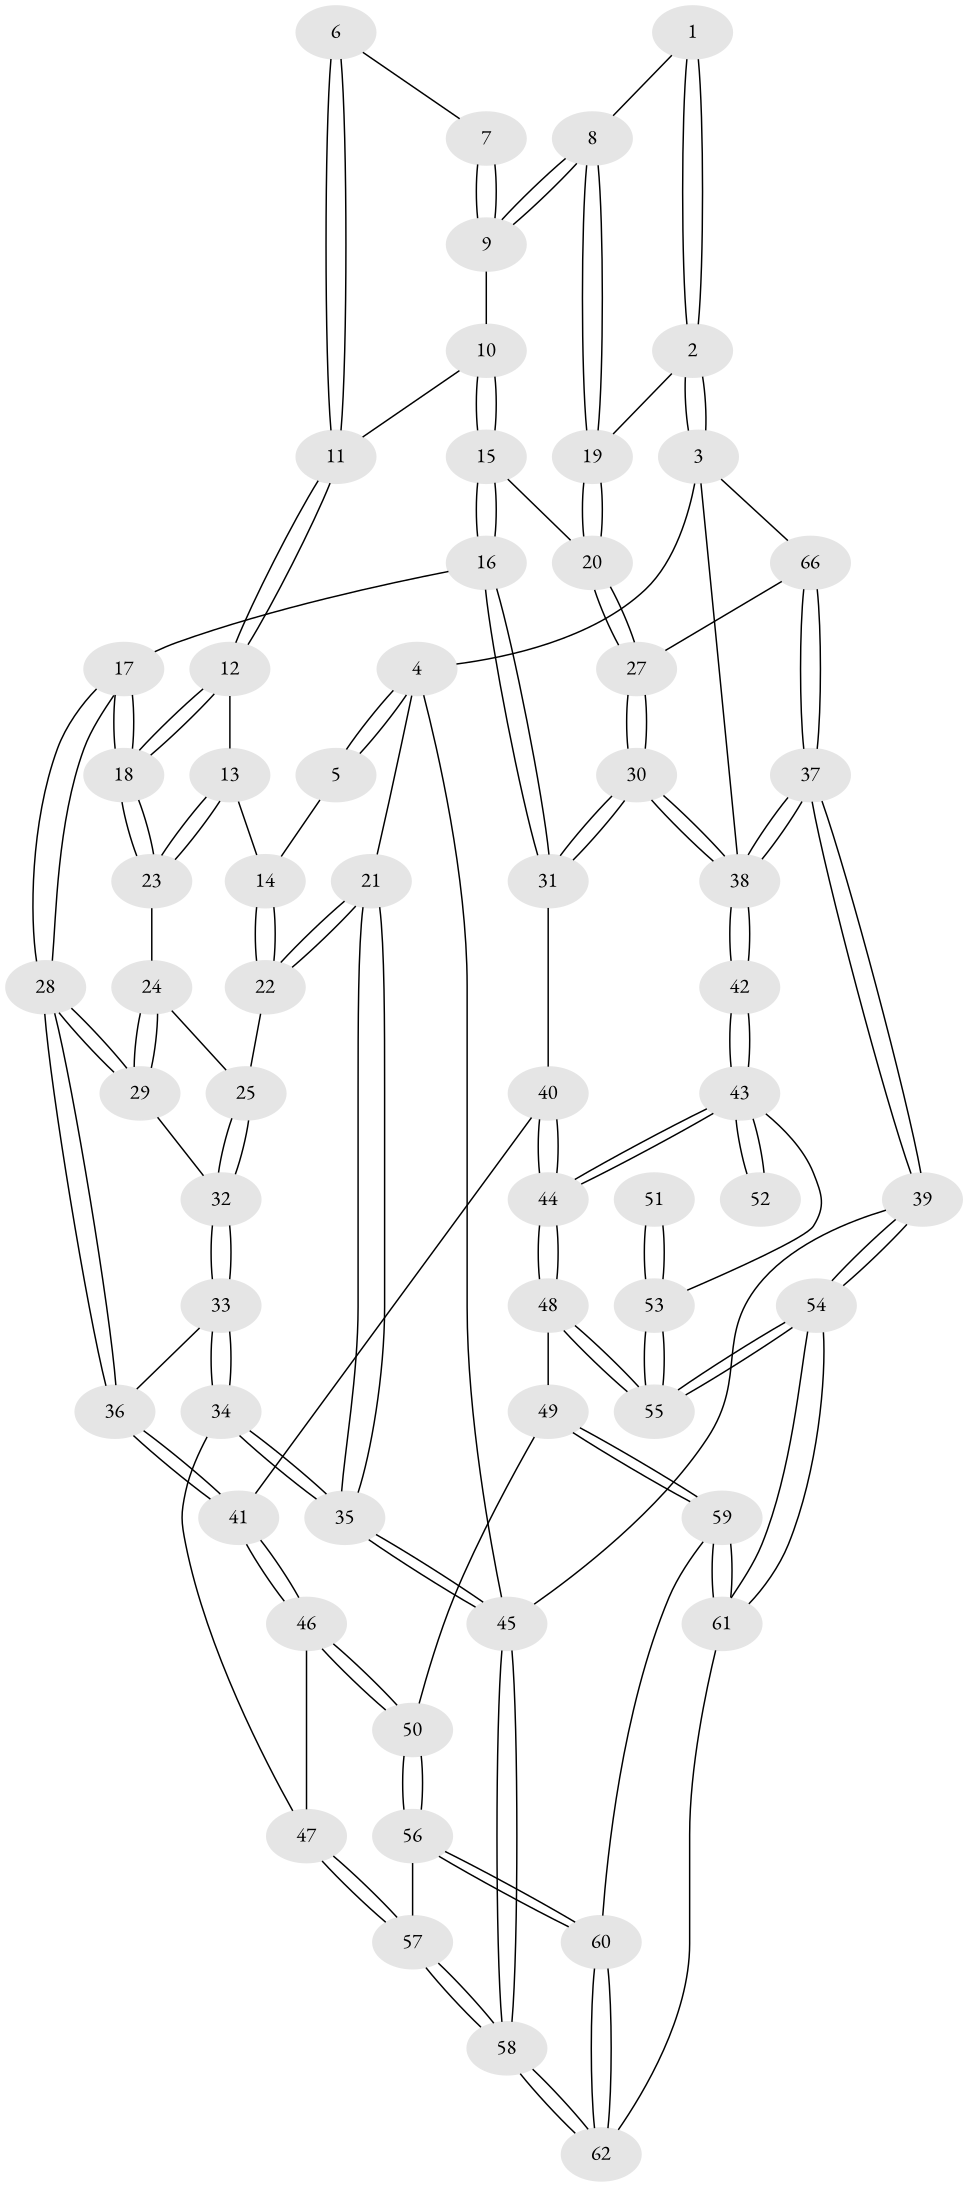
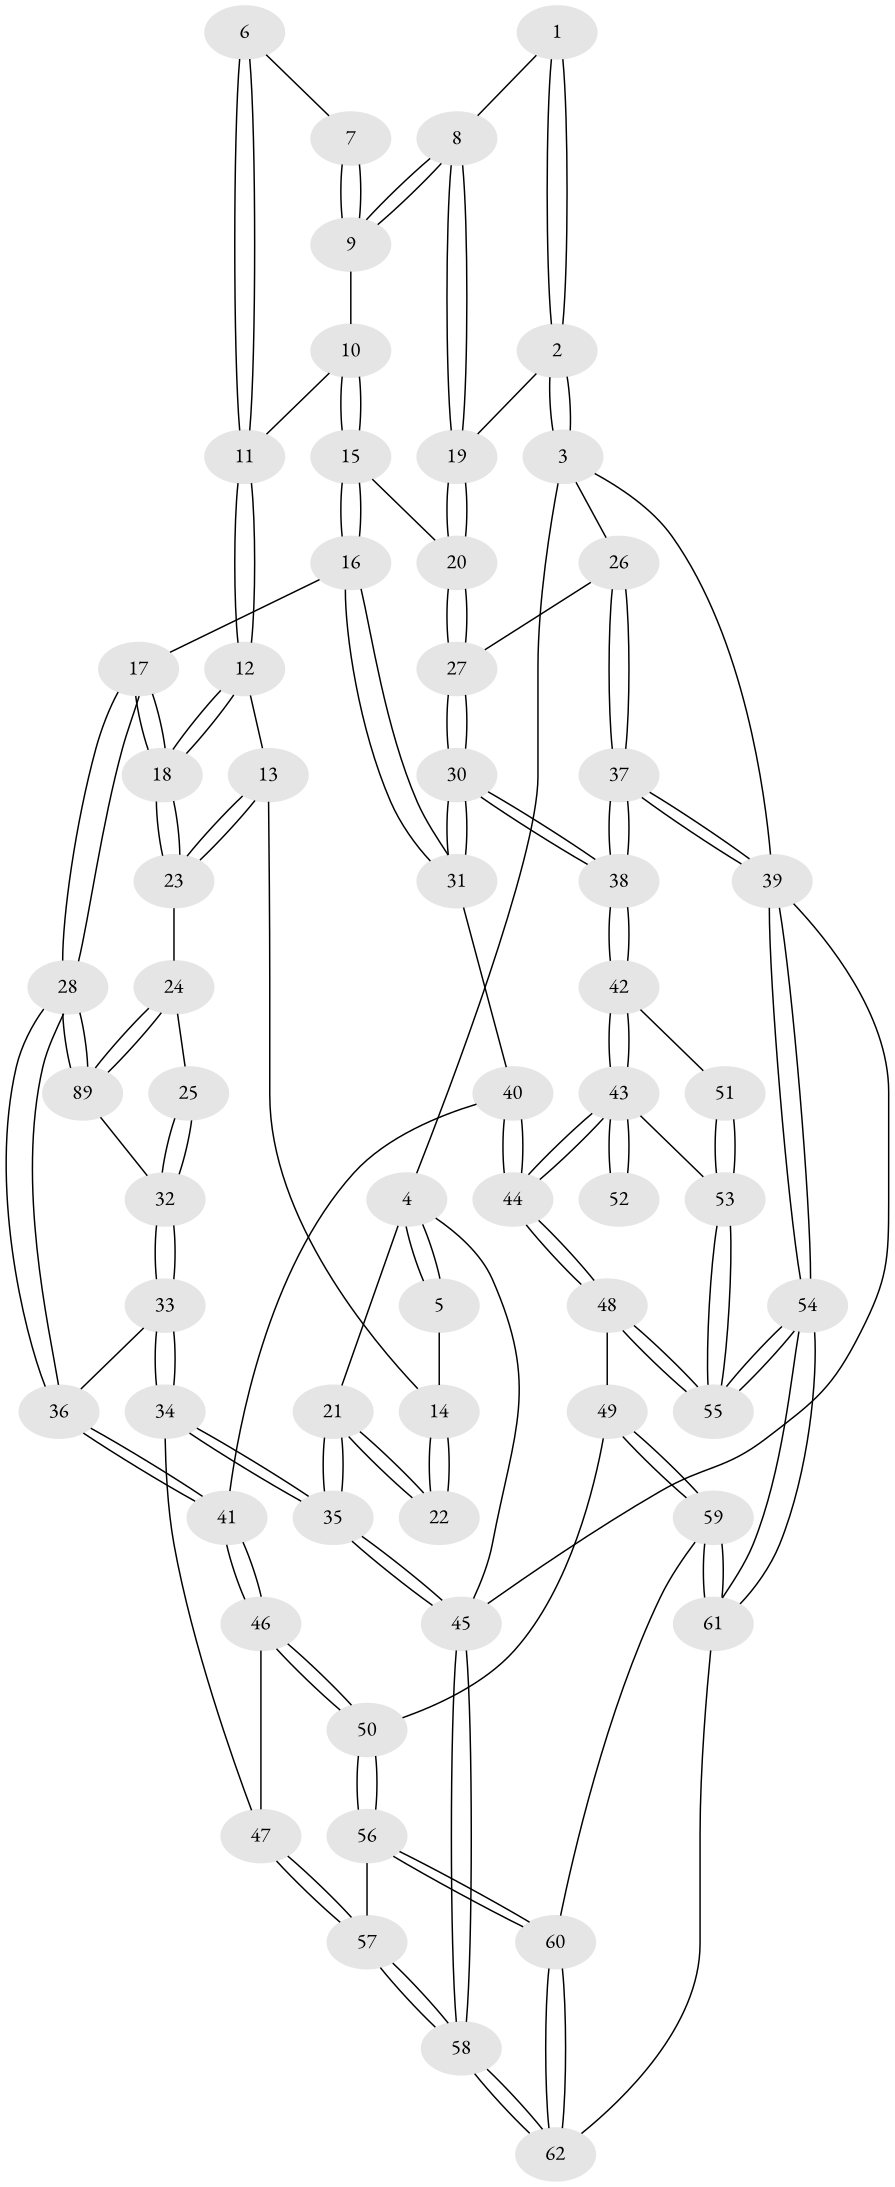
node "66": label "66" -> "26"
edge "3" -- "38": now "3" -- "39"
edge "22" -- "25": removed
edge "42" -- "51": added
node "29": label "29" -> "89"
